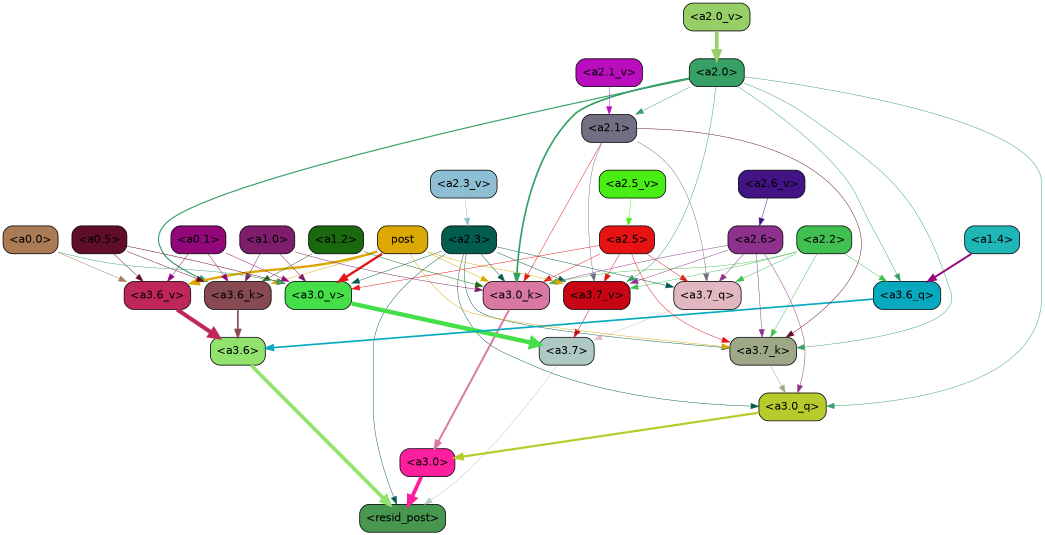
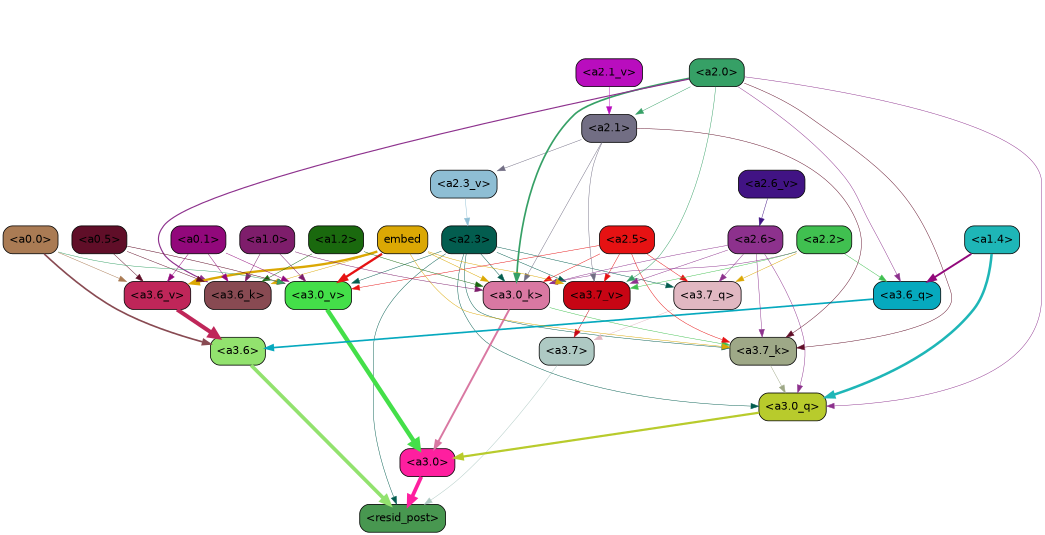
node "<a2.0_v>": removed
edge "<a2.0>" -> "<a3.6_k>": color #36a066 -> #8d318d
edge "<a2.0>" -> "<a3.6_q>": color #36a066 -> #8d318d
node "<a2.5_v>": removed
edge "<a2.1>" -> "<a3.7_q>": now "<a2.1>" -> "<a2.3_v>"
edge "<a2.0>" -> "<a3.0_q>": color #36a066 -> #8d318d
edge "<a2.1>" -> "<a3.0_k>": color #e61213 -> #726e84
edge "<a2.0>" -> "<a3.7_k>": color #36a066 -> #600e28
node "post": label "post" -> "embed"
edge "<a2.2>" -> "<a3.7_q>": color #40c050 -> #dba804
edge "<a2.2>" -> "<a3.0_k>": color #40c050 -> #8d318d
edge "<a2.2>" -> "<a3.7_k>": now "<a3.0_k>" -> "<a3.7_k>"
edge "<a3.6_k>" -> "<a3.6>": now "<a0.0>" -> "<a3.6>"
edge "<a3.0_v>" -> "<a3.7>": now "<a3.0_v>" -> "<a3.0>"
edge "<a1.4>" -> "<a3.0_q>": added
